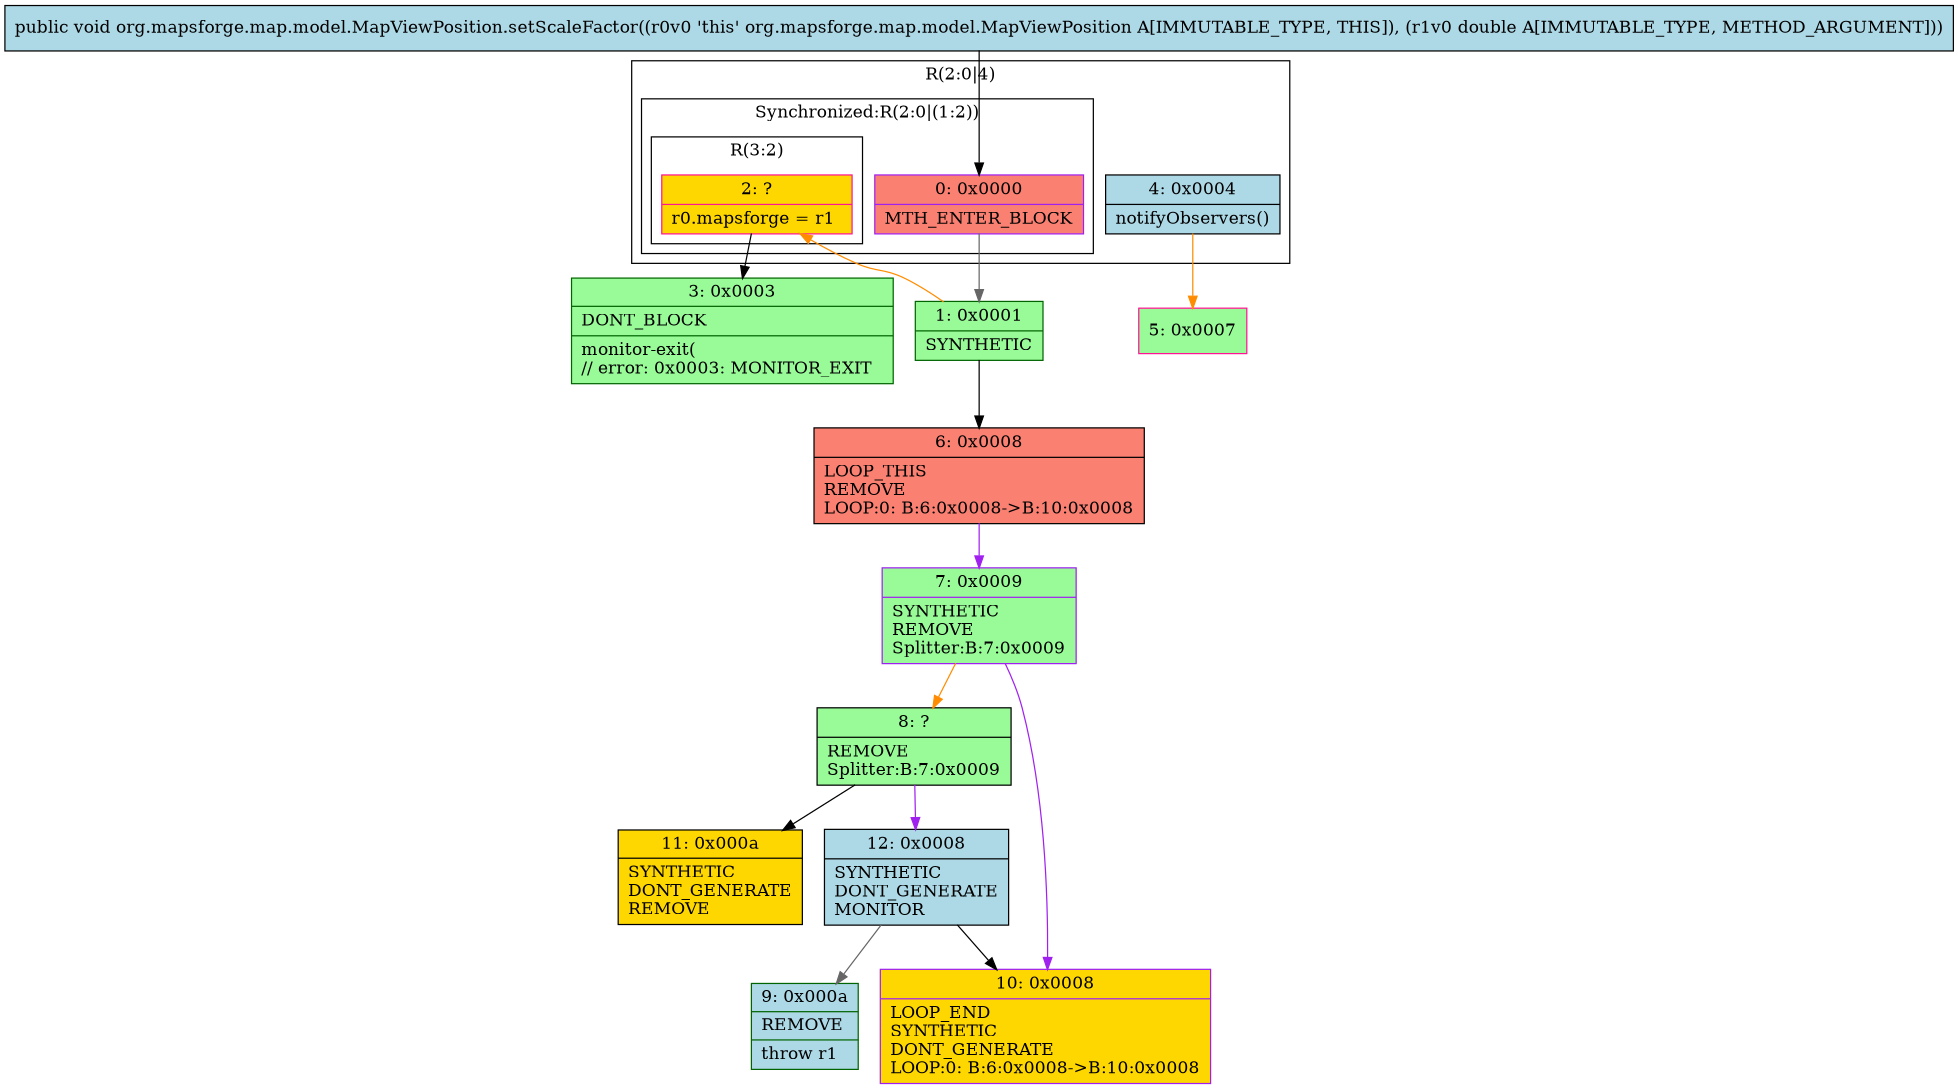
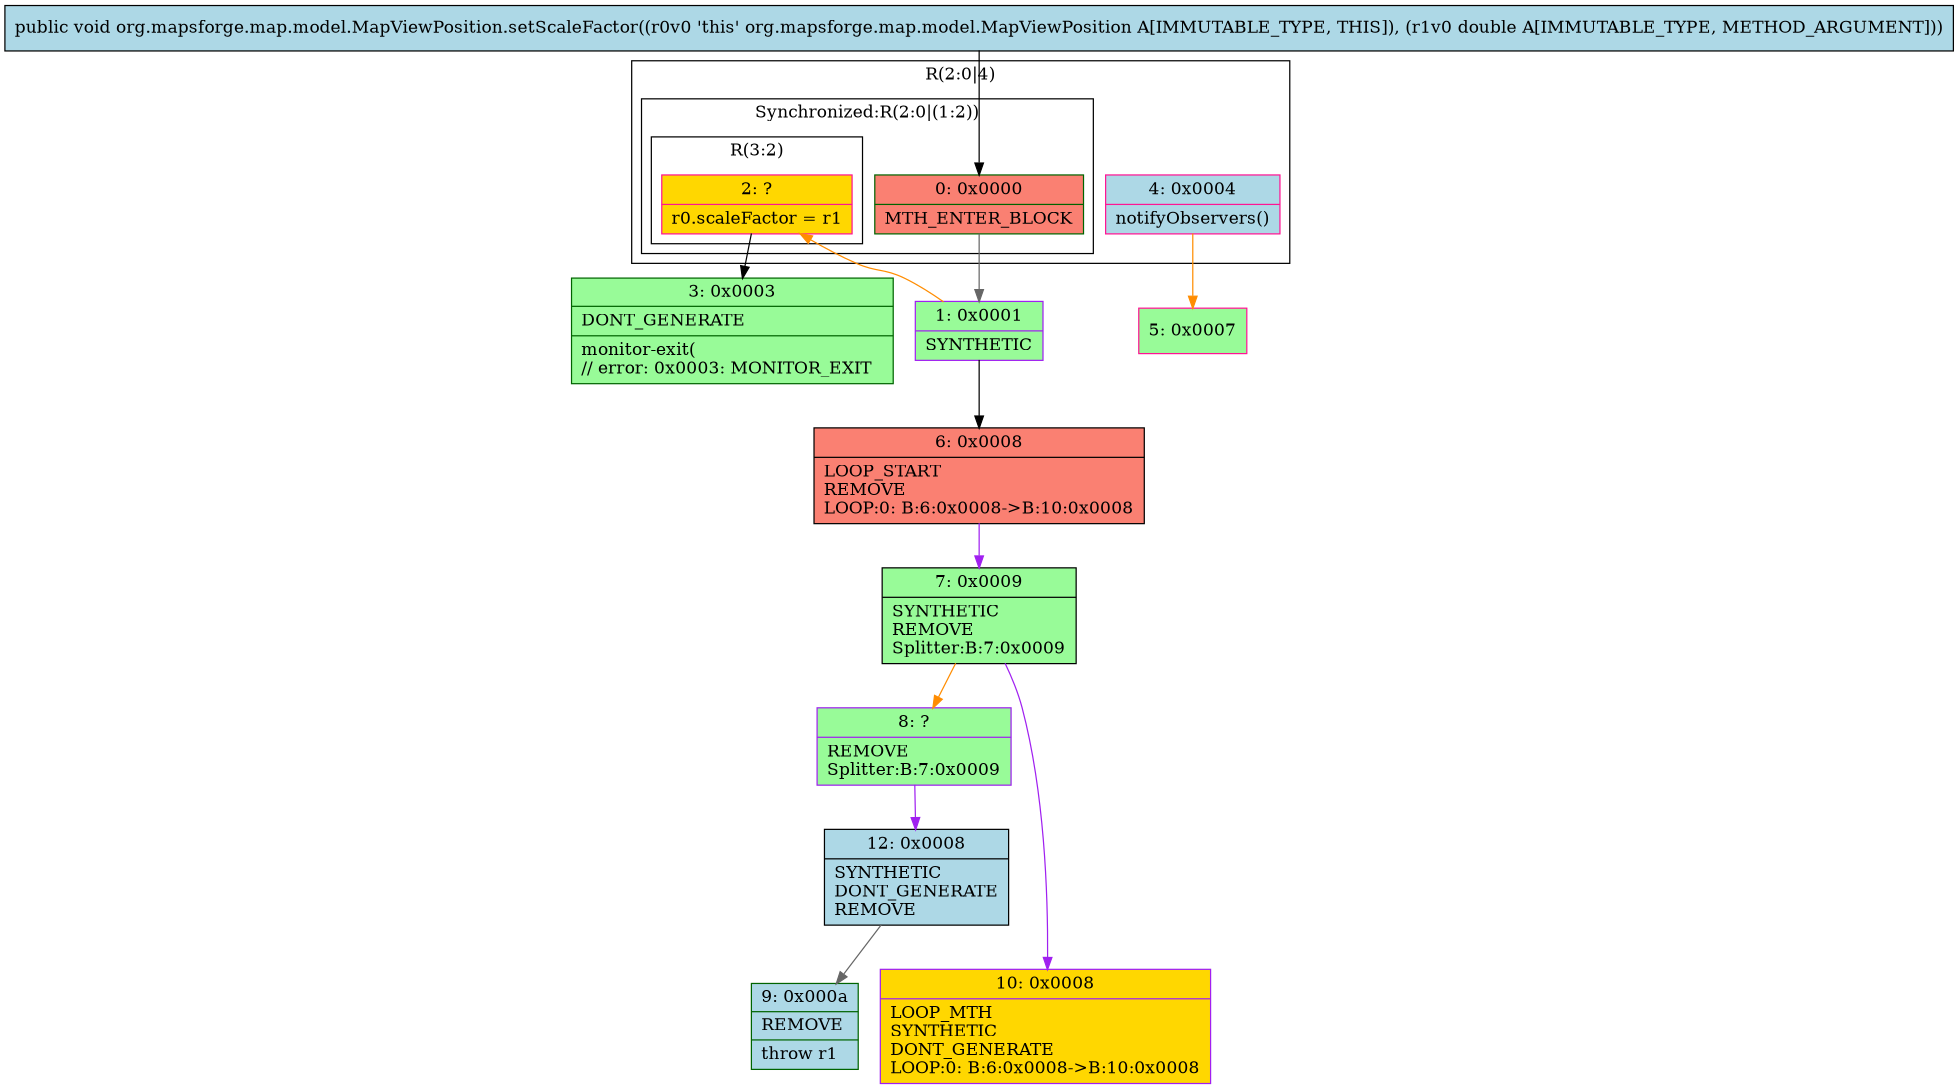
node "0: 0x0000": color purple -> darkgreen
node "4: 0x0004": color black -> deeppink
node "2: ?": text "r0.mapsforge = r1" -> "r0.scaleFactor = r1"
node "3: 0x0003": text "DONT_BLOCK" -> "DONT_GENERATE"
node "1: 0x0001": color darkgreen -> purple
node "6: 0x0008": text "LOOP_THIS" -> "LOOP_START"
node "7: 0x0009": color purple -> black
node "8: ?": color black -> purple
node "11: 0x000a": removed
node "12: 0x0008": text "MONITOR" -> "REMOVE"
edge "12: 0x0008" -> "10: 0x0008": removed
node "10: 0x0008": text "LOOP_END" -> "LOOP_MTH"
